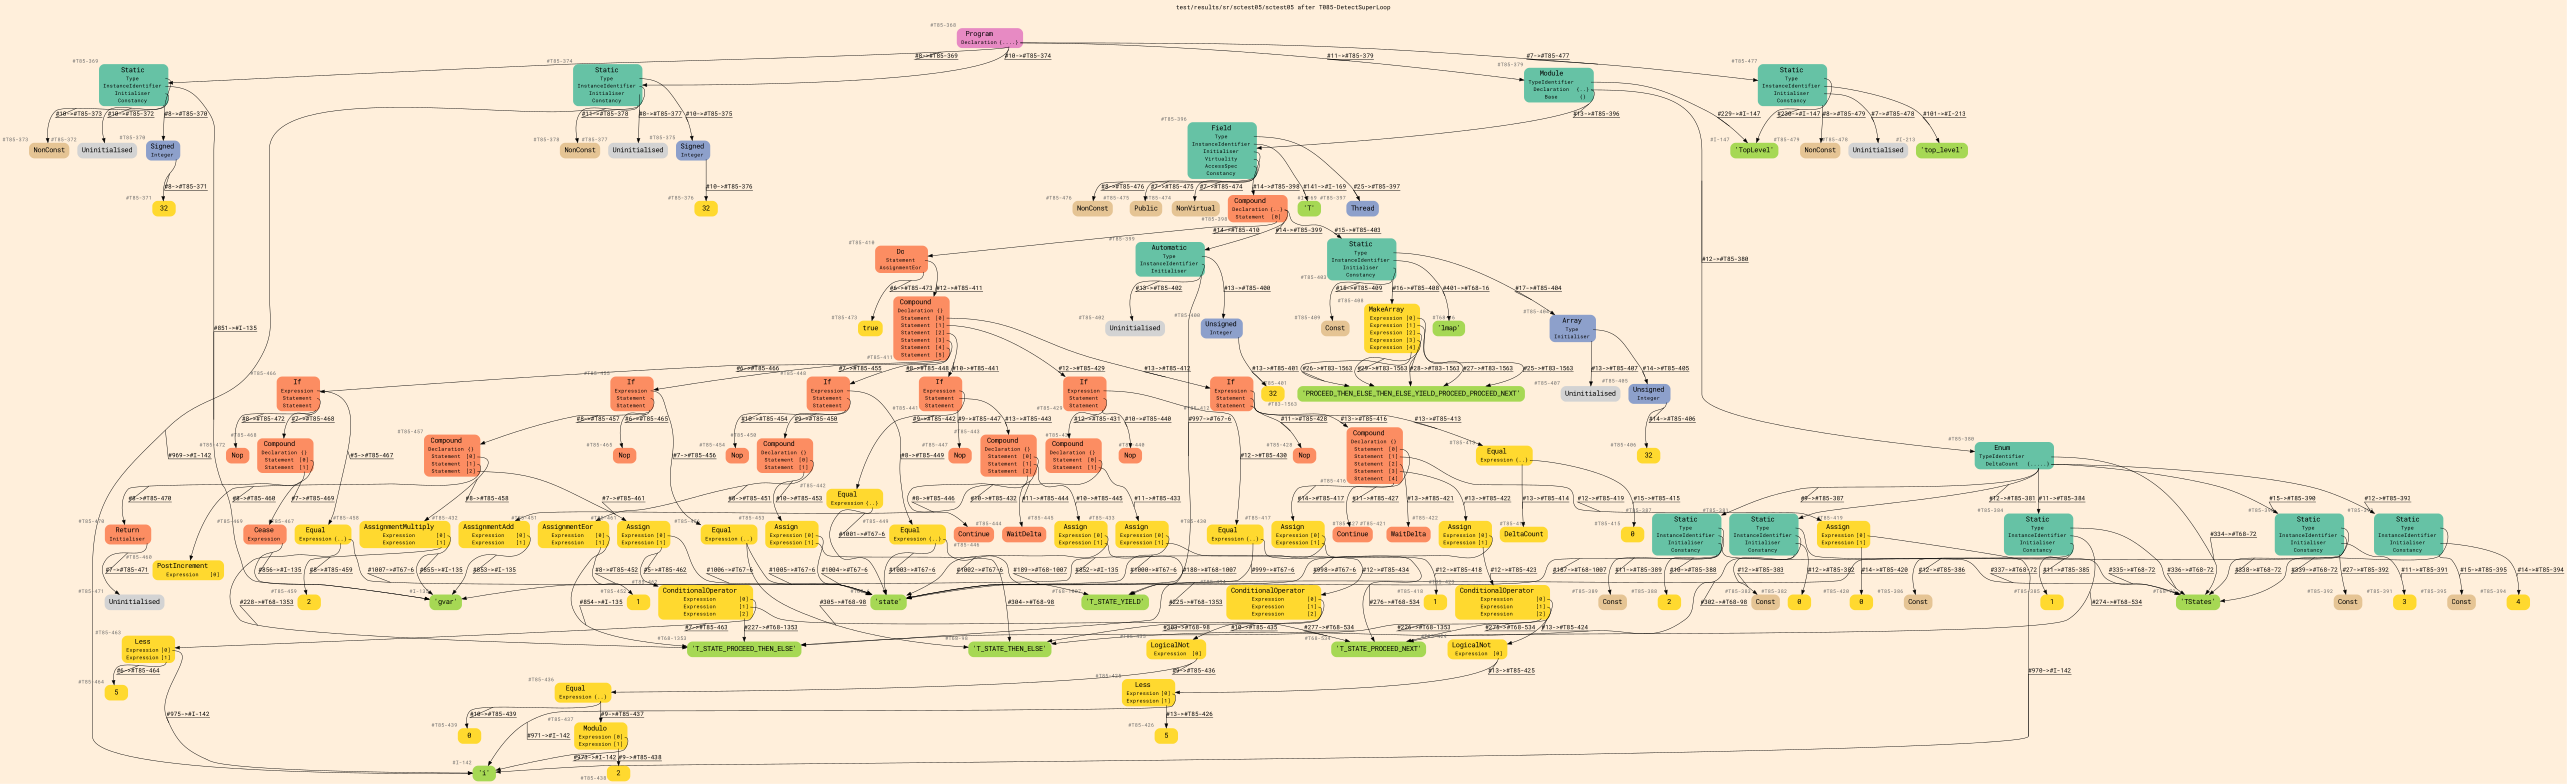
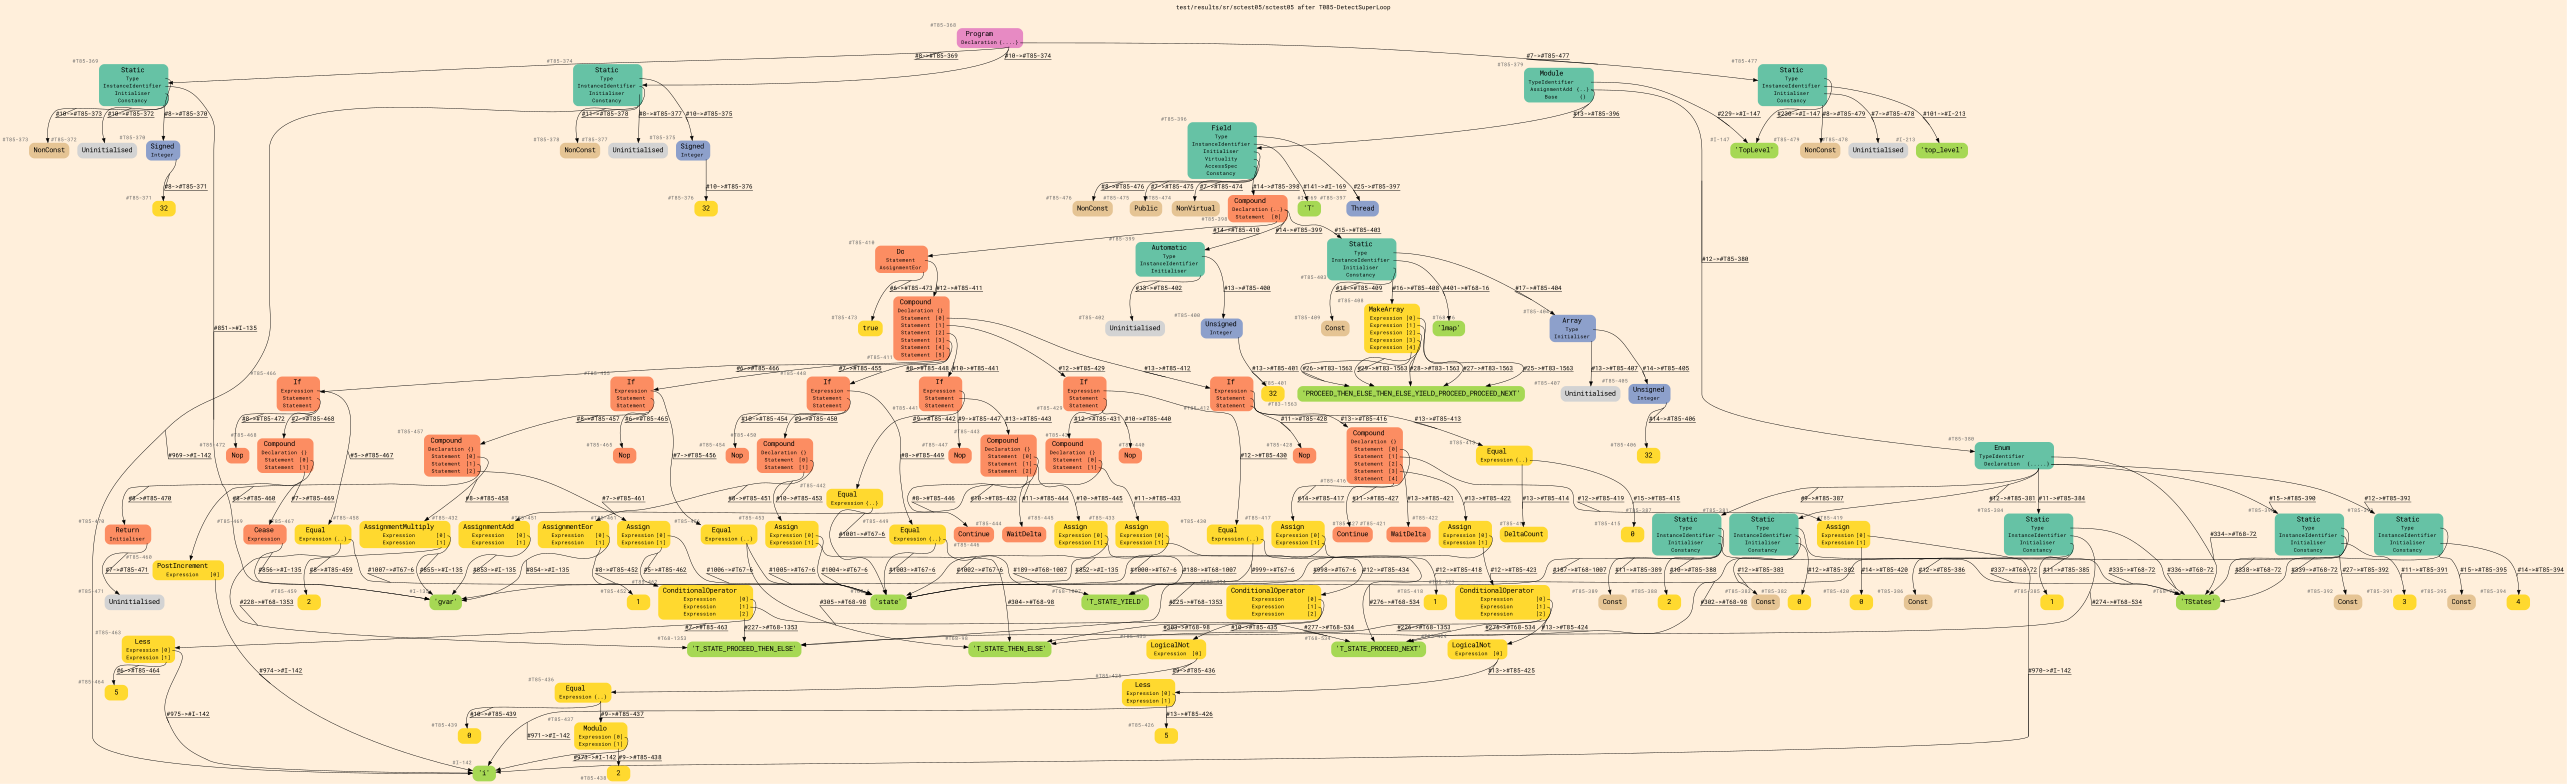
edge "Program" -> "Module": removed, label "#11->#T85-379"
node "Module": text "Declaration" -> "AssignmentAdd"
node "Enum": text "DeltaCount" -> "Declaration"
edge "Automatic" -> "'state'": removed, label "#997->#T67-6"
edge "AssignmentEor" -> "'T_STATE_PROCEED_THEN_ELSE'": now "AssignmentEor" -> "'gvar'"
edge "PostIncrement" -> "'i'": added, label "#974->#I-142"
